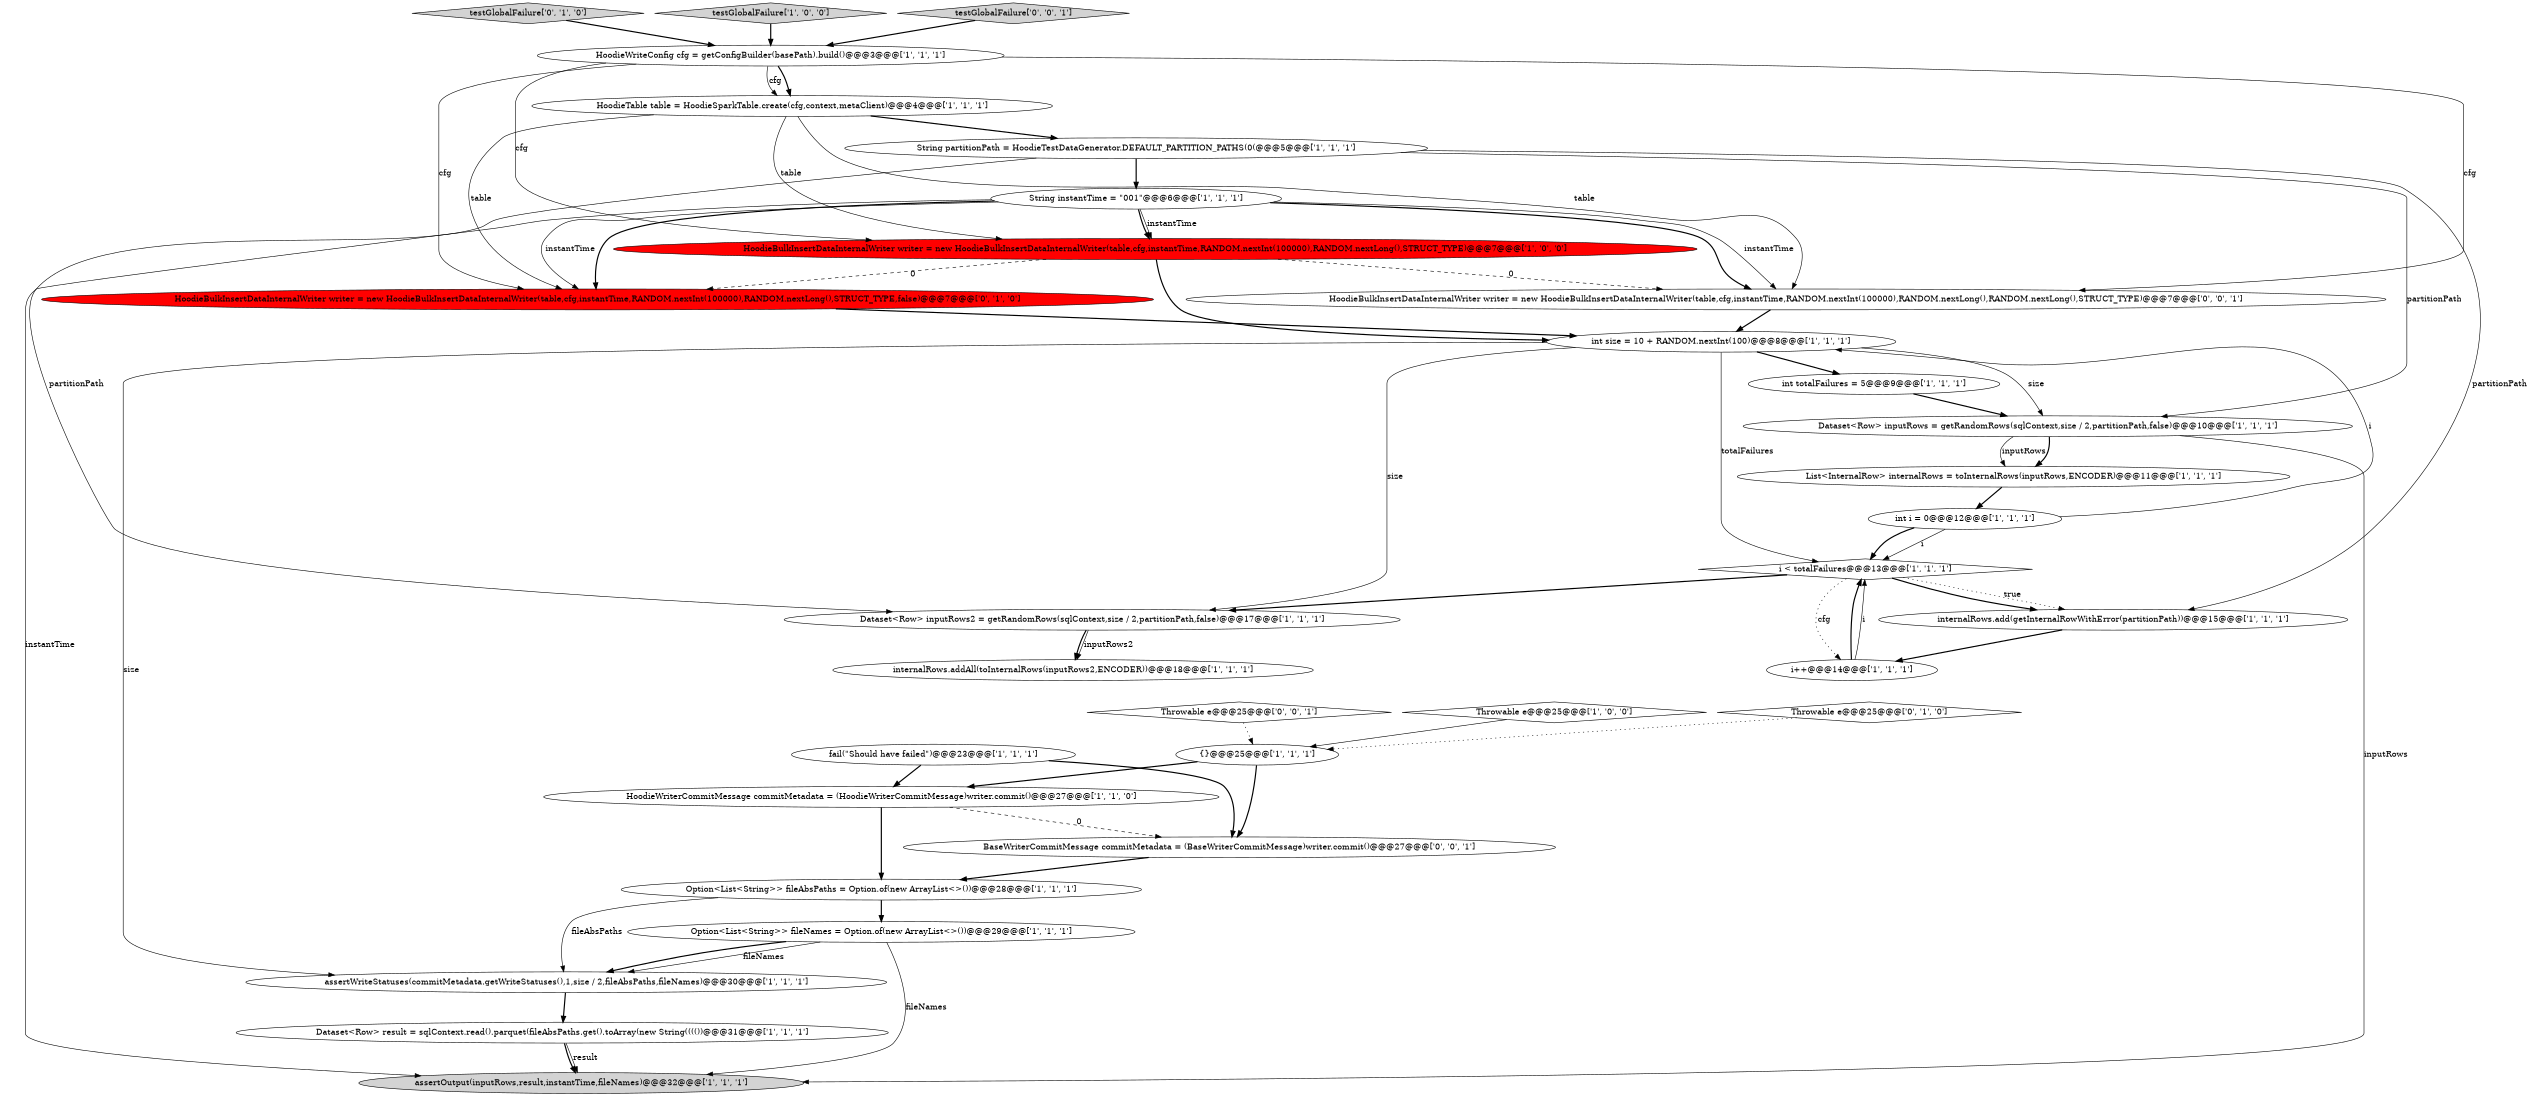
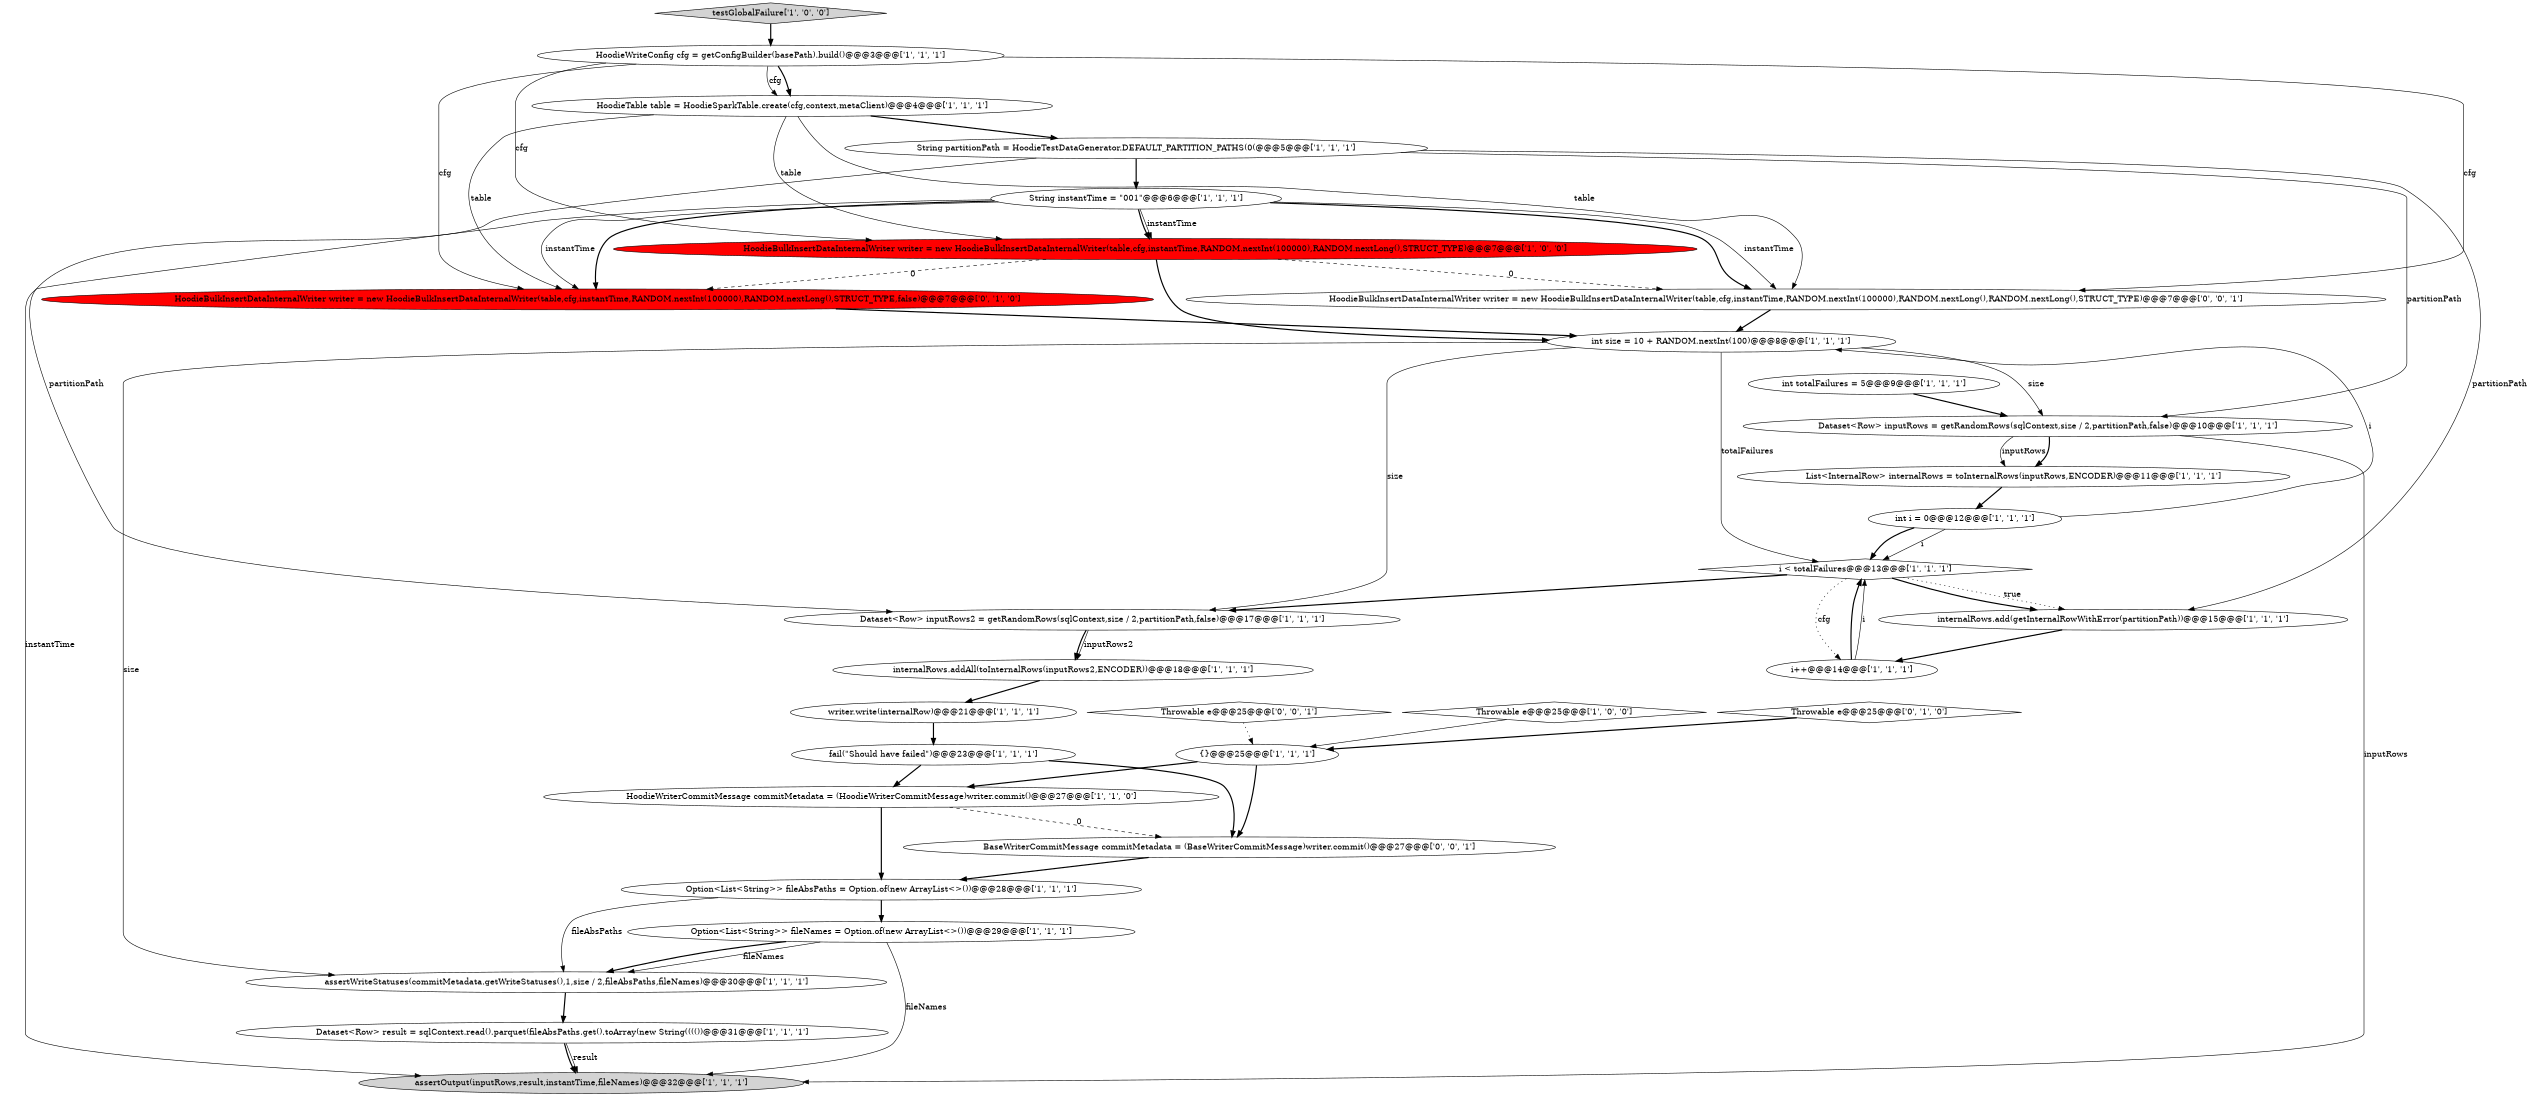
node "testGlobalFailure['0', '1', '0']": removed
node "testGlobalFailure['0', '0', '1']": removed
edge "int size = 10 + RANDOM.nextInt(100)@@@8@@@['1', '1', '1']" -> "int totalFailures = 5@@@9@@@['1', '1', '1']": removed
node "writer.write(internalRow)@@@21@@@['1', '1', '1']": added
edge "Throwable e@@@25@@@['0', '1', '0']" -> "{}@@@25@@@['1', '1', '1']": style dotted -> bold
